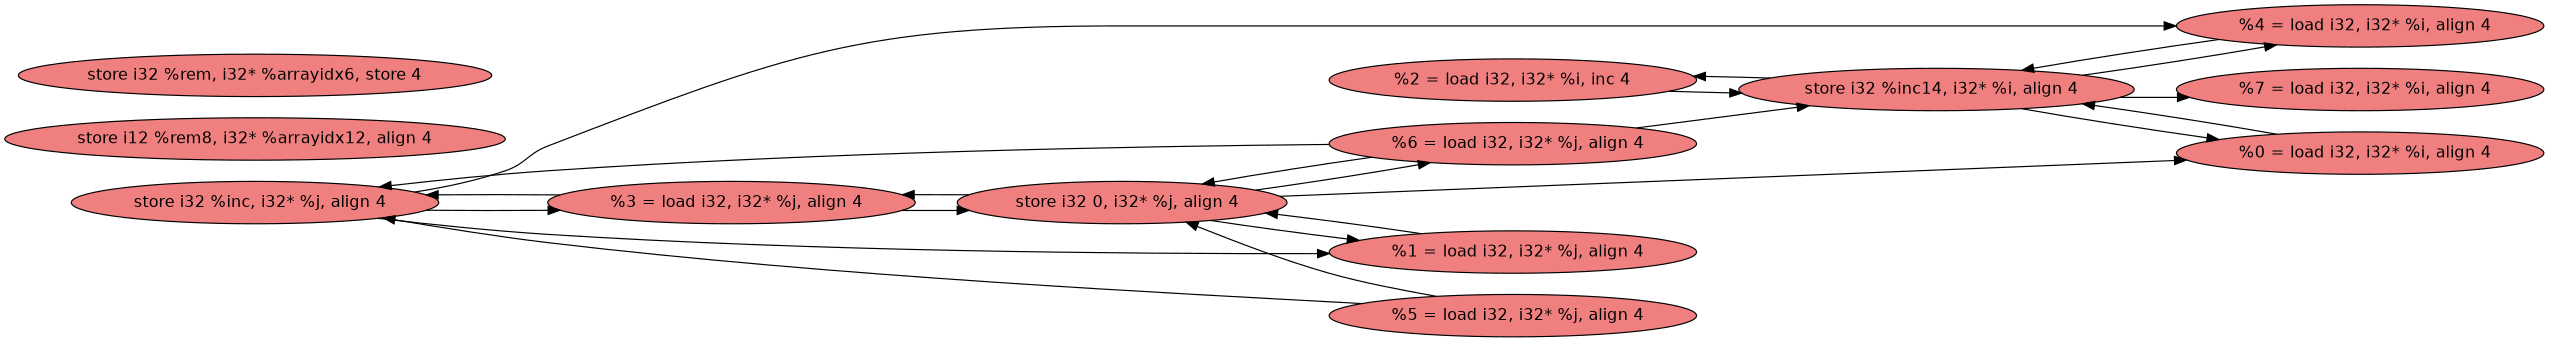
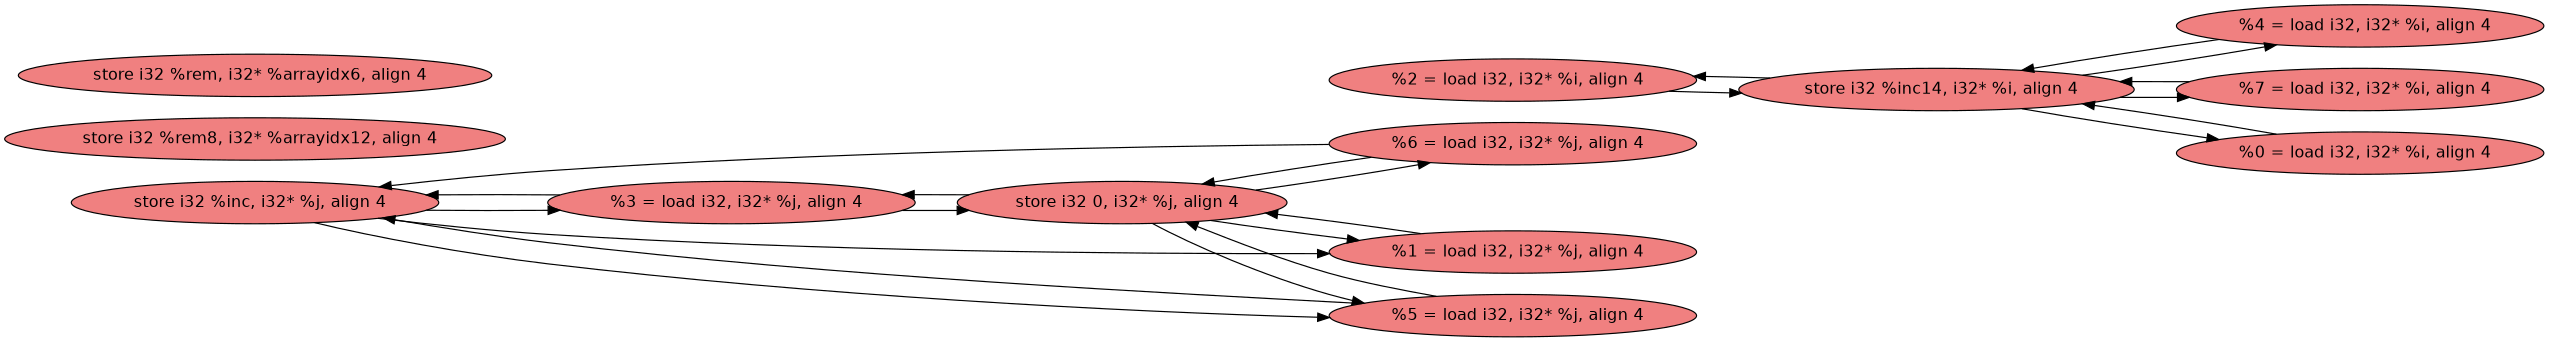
edge "store i32 %inc, i32* %j, align 4" -> "%4 = load i32, i32* %i, align 4": now "store i32 %inc, i32* %j, align 4" -> "%5 = load i32, i32* %j, align 4"
node "store i32 %rem, i32* %arrayidx6, store 4": label "store i32 %rem, i32* %arrayidx6, store 4" -> "store i32 %rem, i32* %arrayidx6, align 4"
node "%2 = load i32, i32* %i, inc 4": label "%2 = load i32, i32* %i, inc 4" -> "%2 = load i32, i32* %i, align 4"
edge "%6 = load i32, i32* %j, align 4" -> "store i32 %inc14, i32* %i, align 4": now "%7 = load i32, i32* %i, align 4" -> "store i32 %inc14, i32* %i, align 4"
node "store i12 %rem8, i32* %arrayidx12, align 4": label "store i12 %rem8, i32* %arrayidx12, align 4" -> "store i32 %rem8, i32* %arrayidx12, align 4"
edge "store i32 0, i32* %j, align 4" -> "%0 = load i32, i32* %i, align 4": now "store i32 0, i32* %j, align 4" -> "%5 = load i32, i32* %j, align 4"
